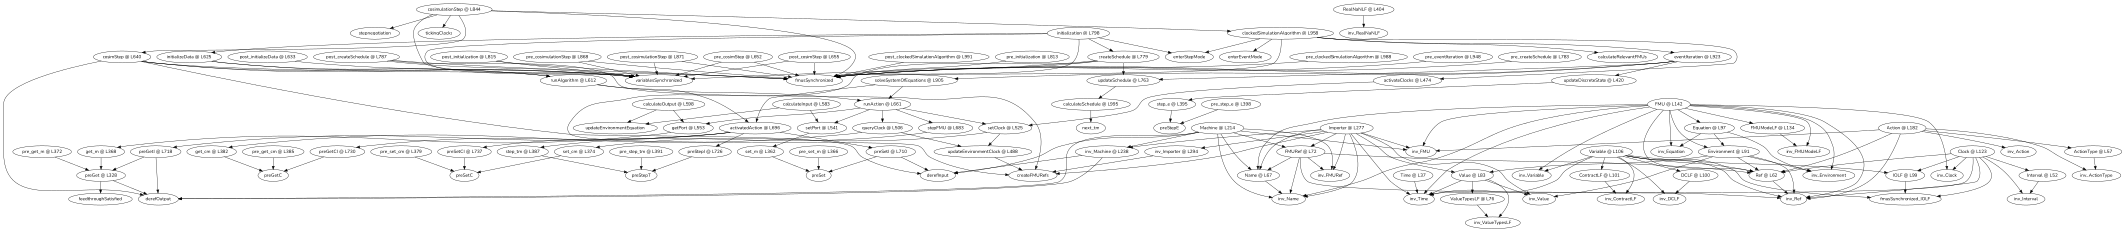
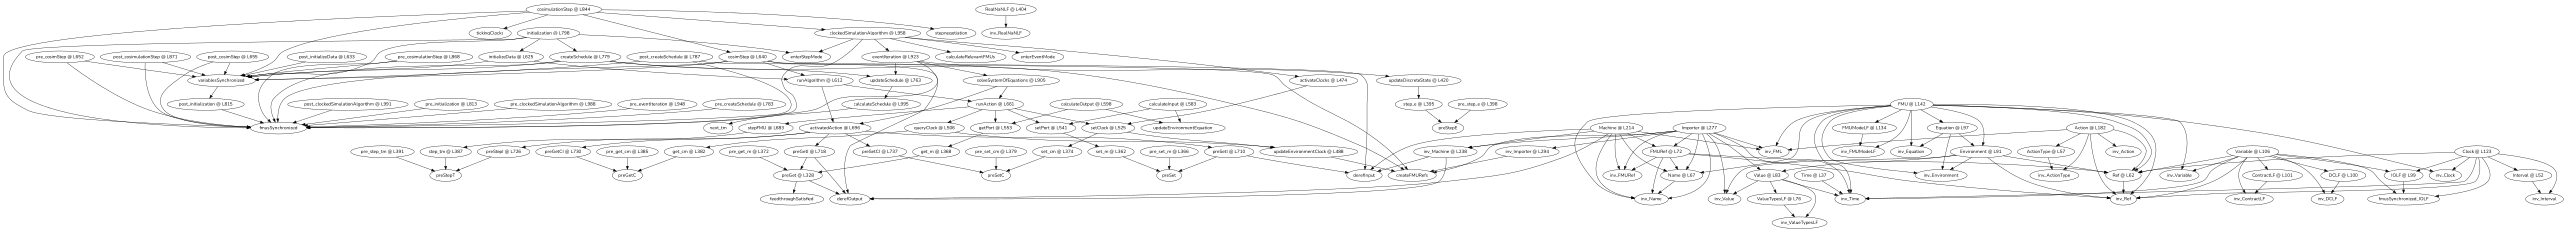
edge "post_initialization @ L815" -> "variablesSynchronized": reversed
